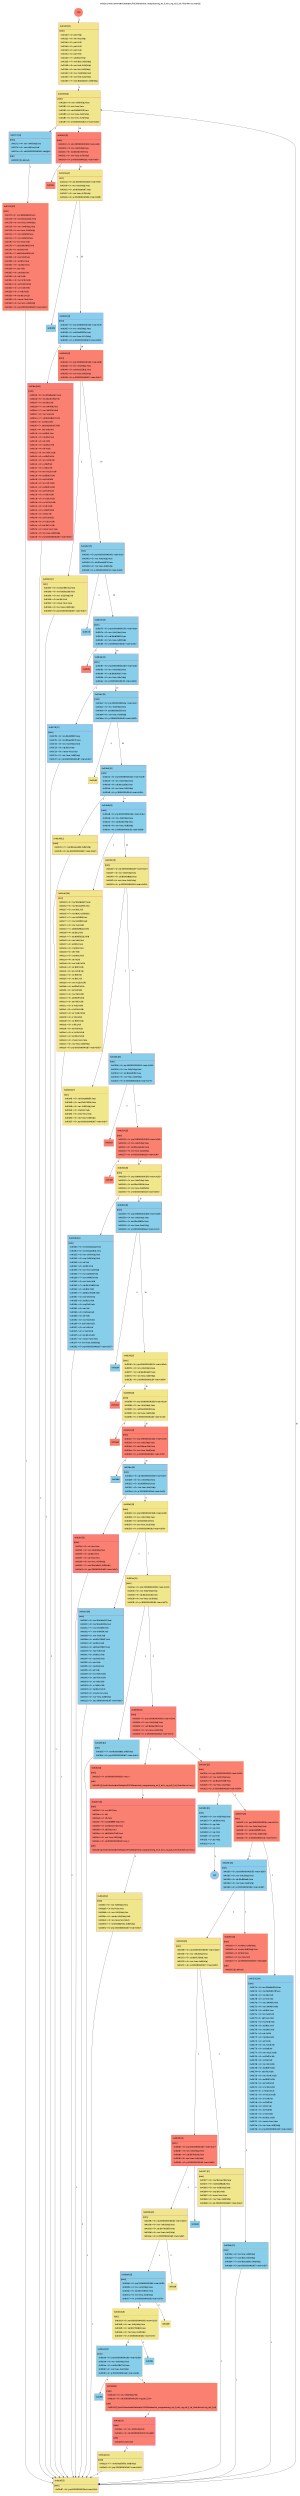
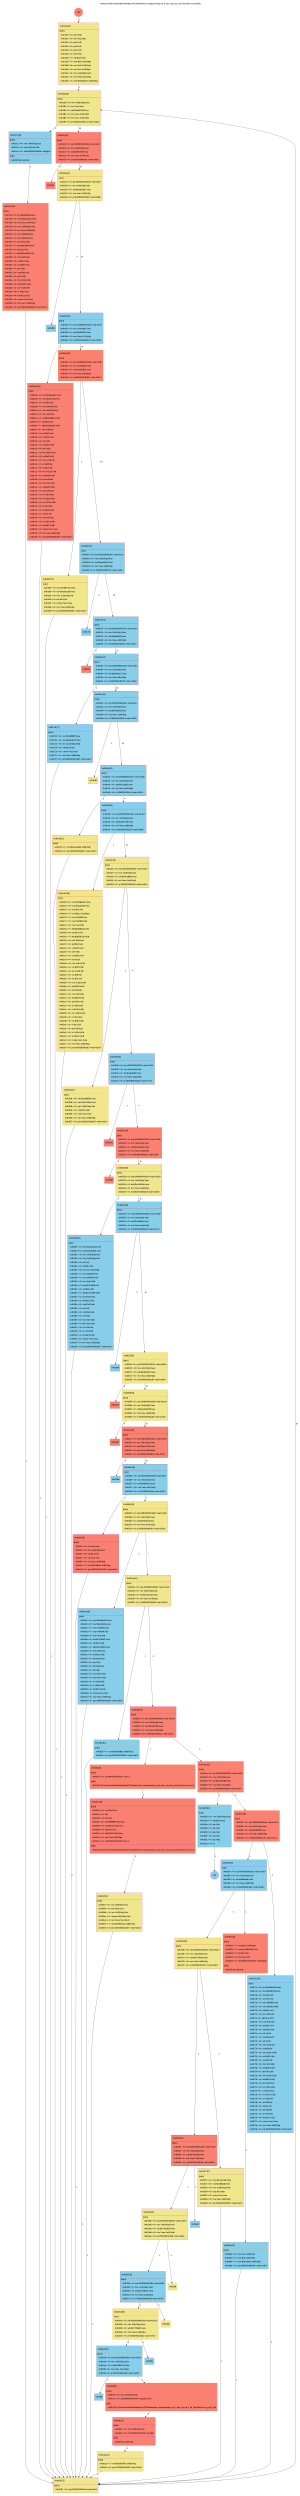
edge "0x401841 [27]" -> "0x401d67 [5]": added, label "1"
